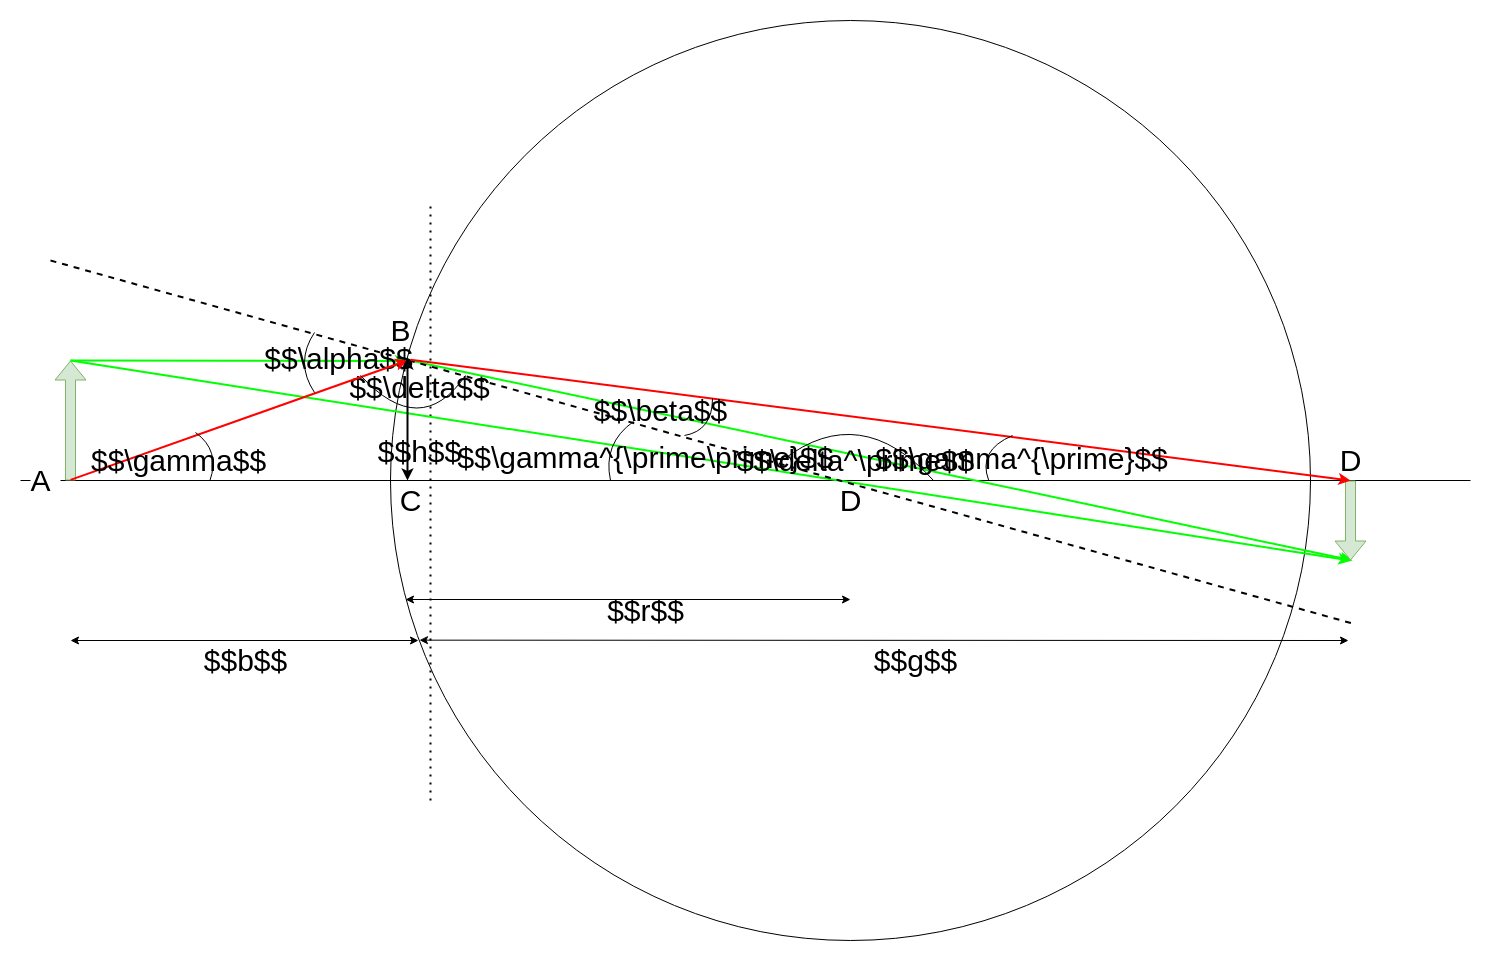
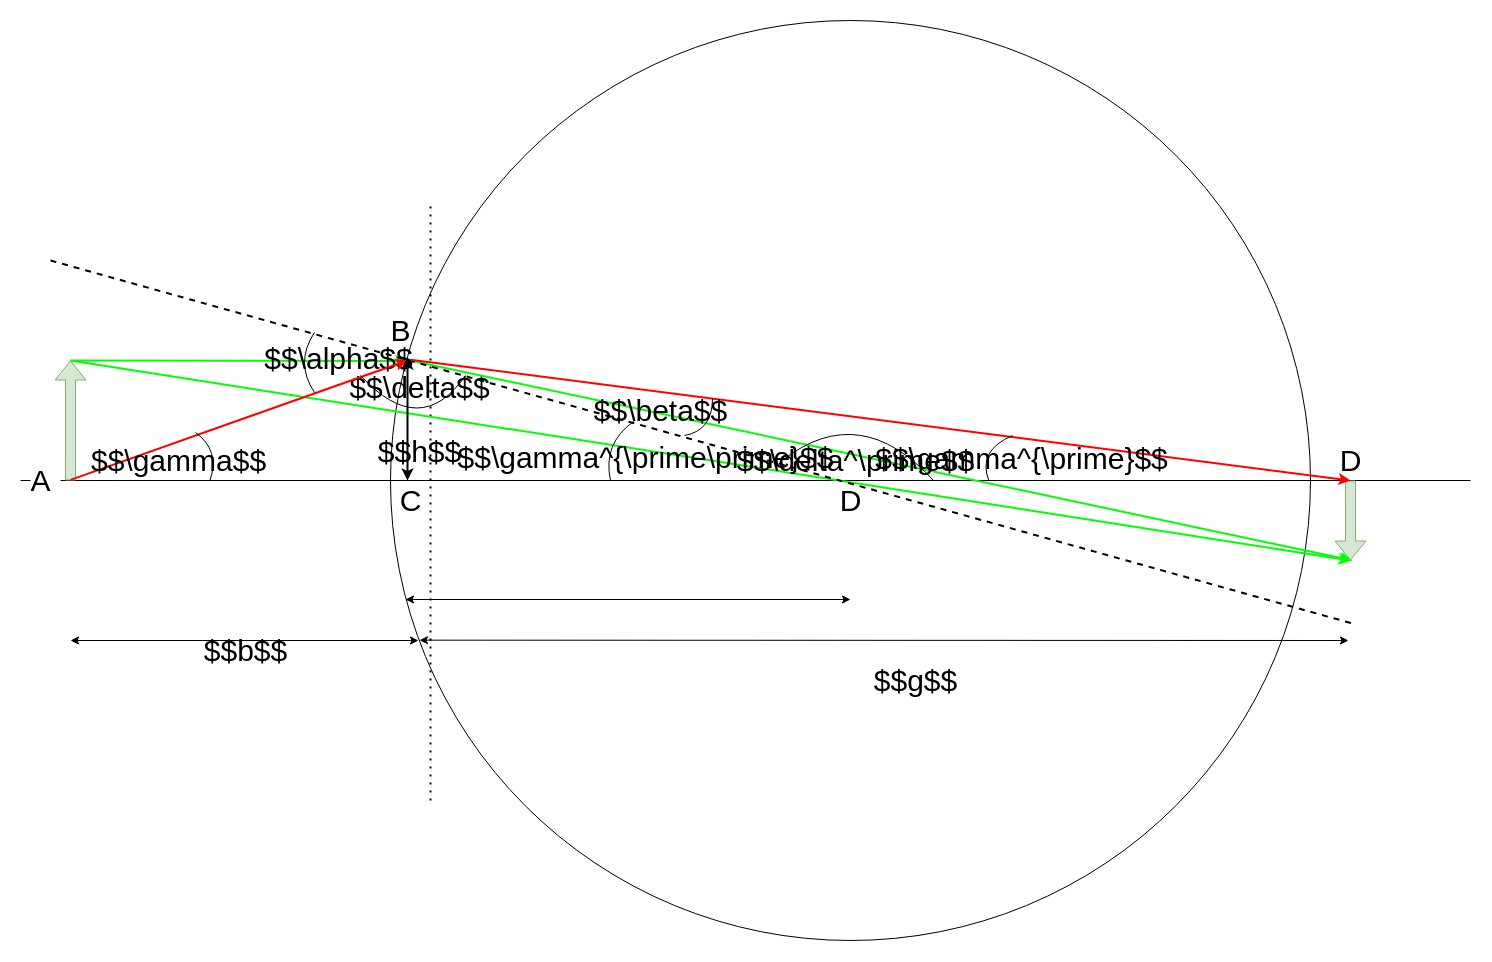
node "$$r$$": removed
node "$$b$$": moved (246, 661) -> (246, 651)
node "$$g$$": moved (916, 661) -> (916, 681)
